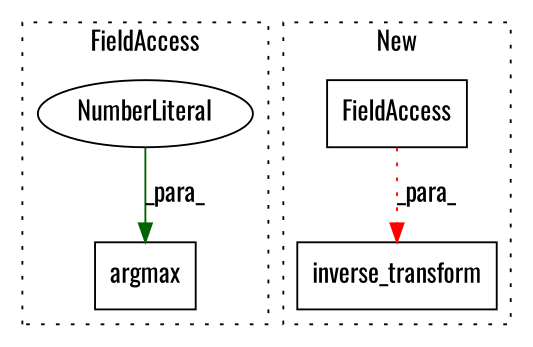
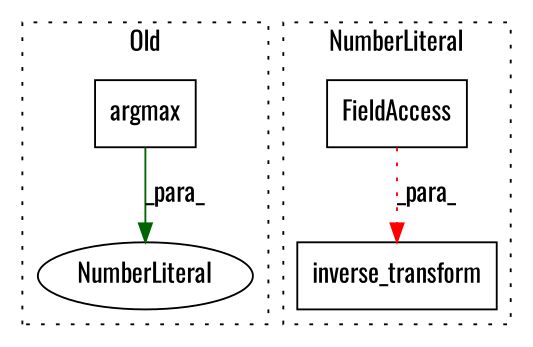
cluster "FieldAccess": label "FieldAccess" -> "Old"
cluster "New": label "New" -> "NumberLiteral"
edge "NumberLiteral" -> "argmax": reversed
